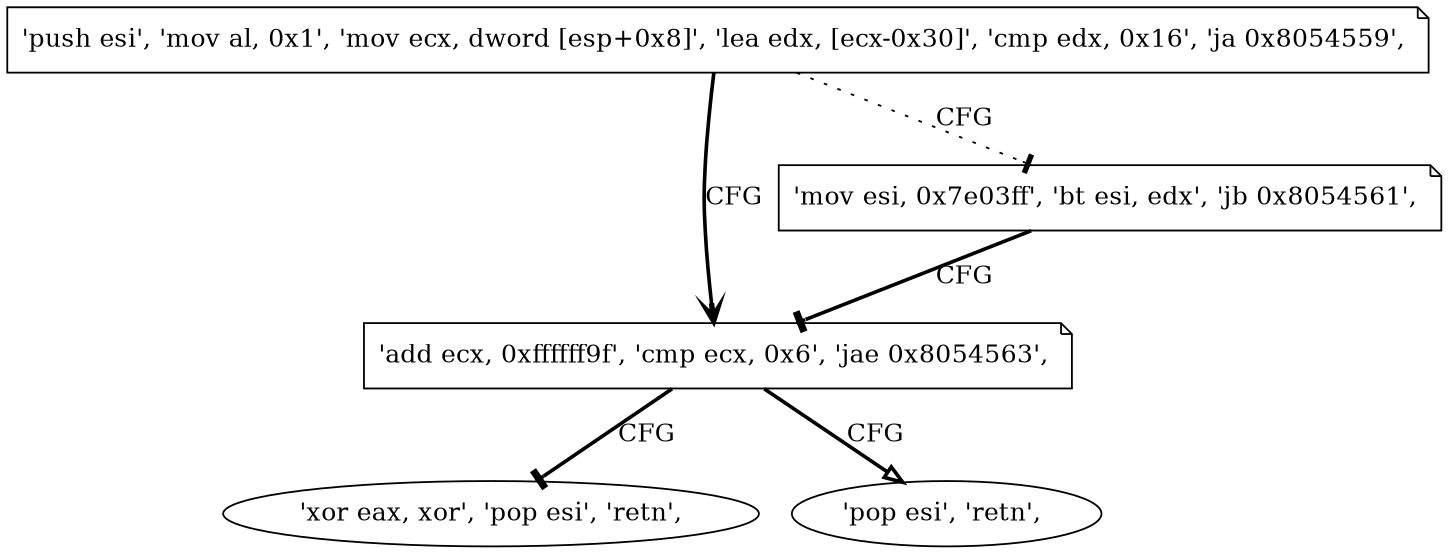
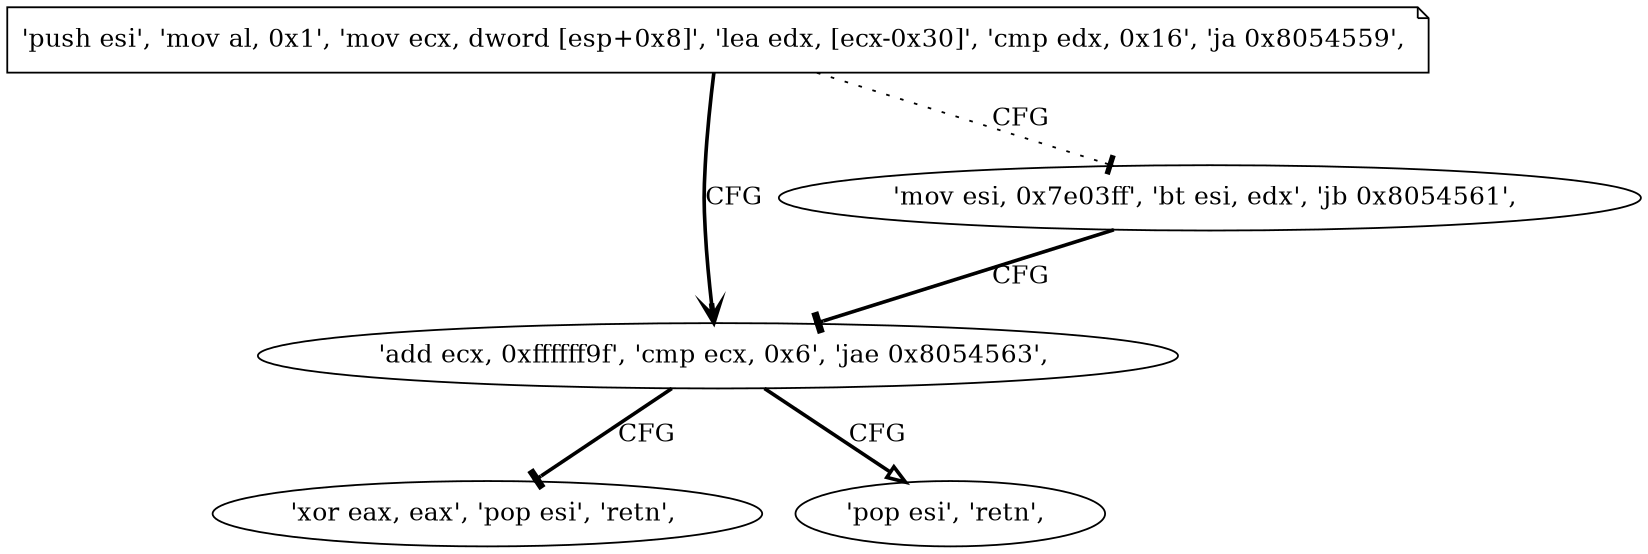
node "'mov esi, 0x7e03ff', 'bt esi, edx', 'jb 0x8054561',": shape note -> ellipse
node "'add ecx, 0xffffff9f', 'cmp ecx, 0x6', 'jae 0x8054563',": shape note -> ellipse
node "'xor eax, xor', 'pop esi', 'retn',": label "'xor eax, xor', 'pop esi', 'retn'," -> "'xor eax, eax', 'pop esi', 'retn',"
